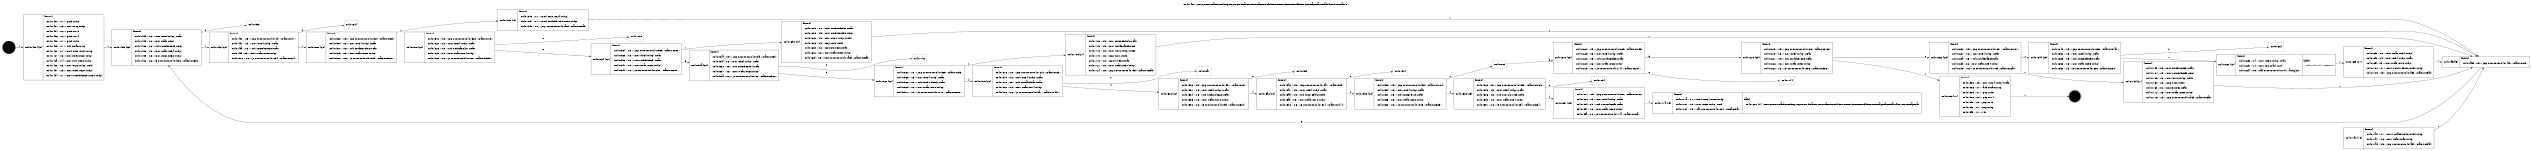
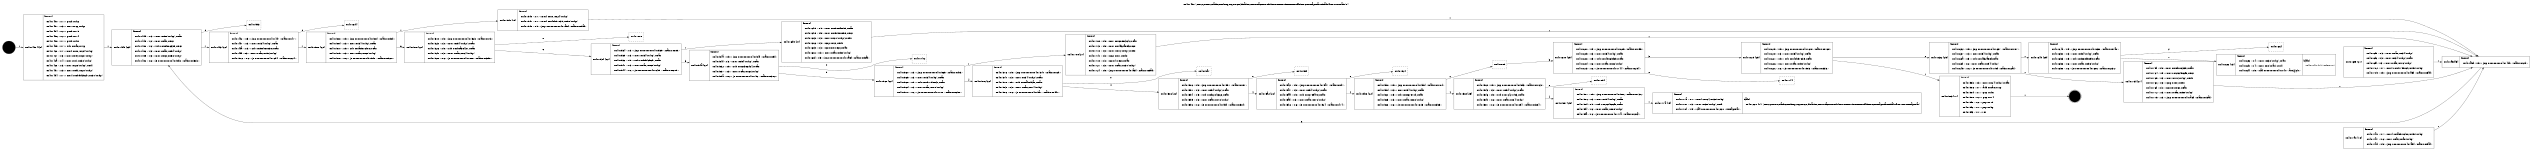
edge "0x401508 [22]" -> "0x40151e [22]": added, label "6"
edge "0x4016ec [13]" -> "0x4016f9 [21]": removed, label "1"
